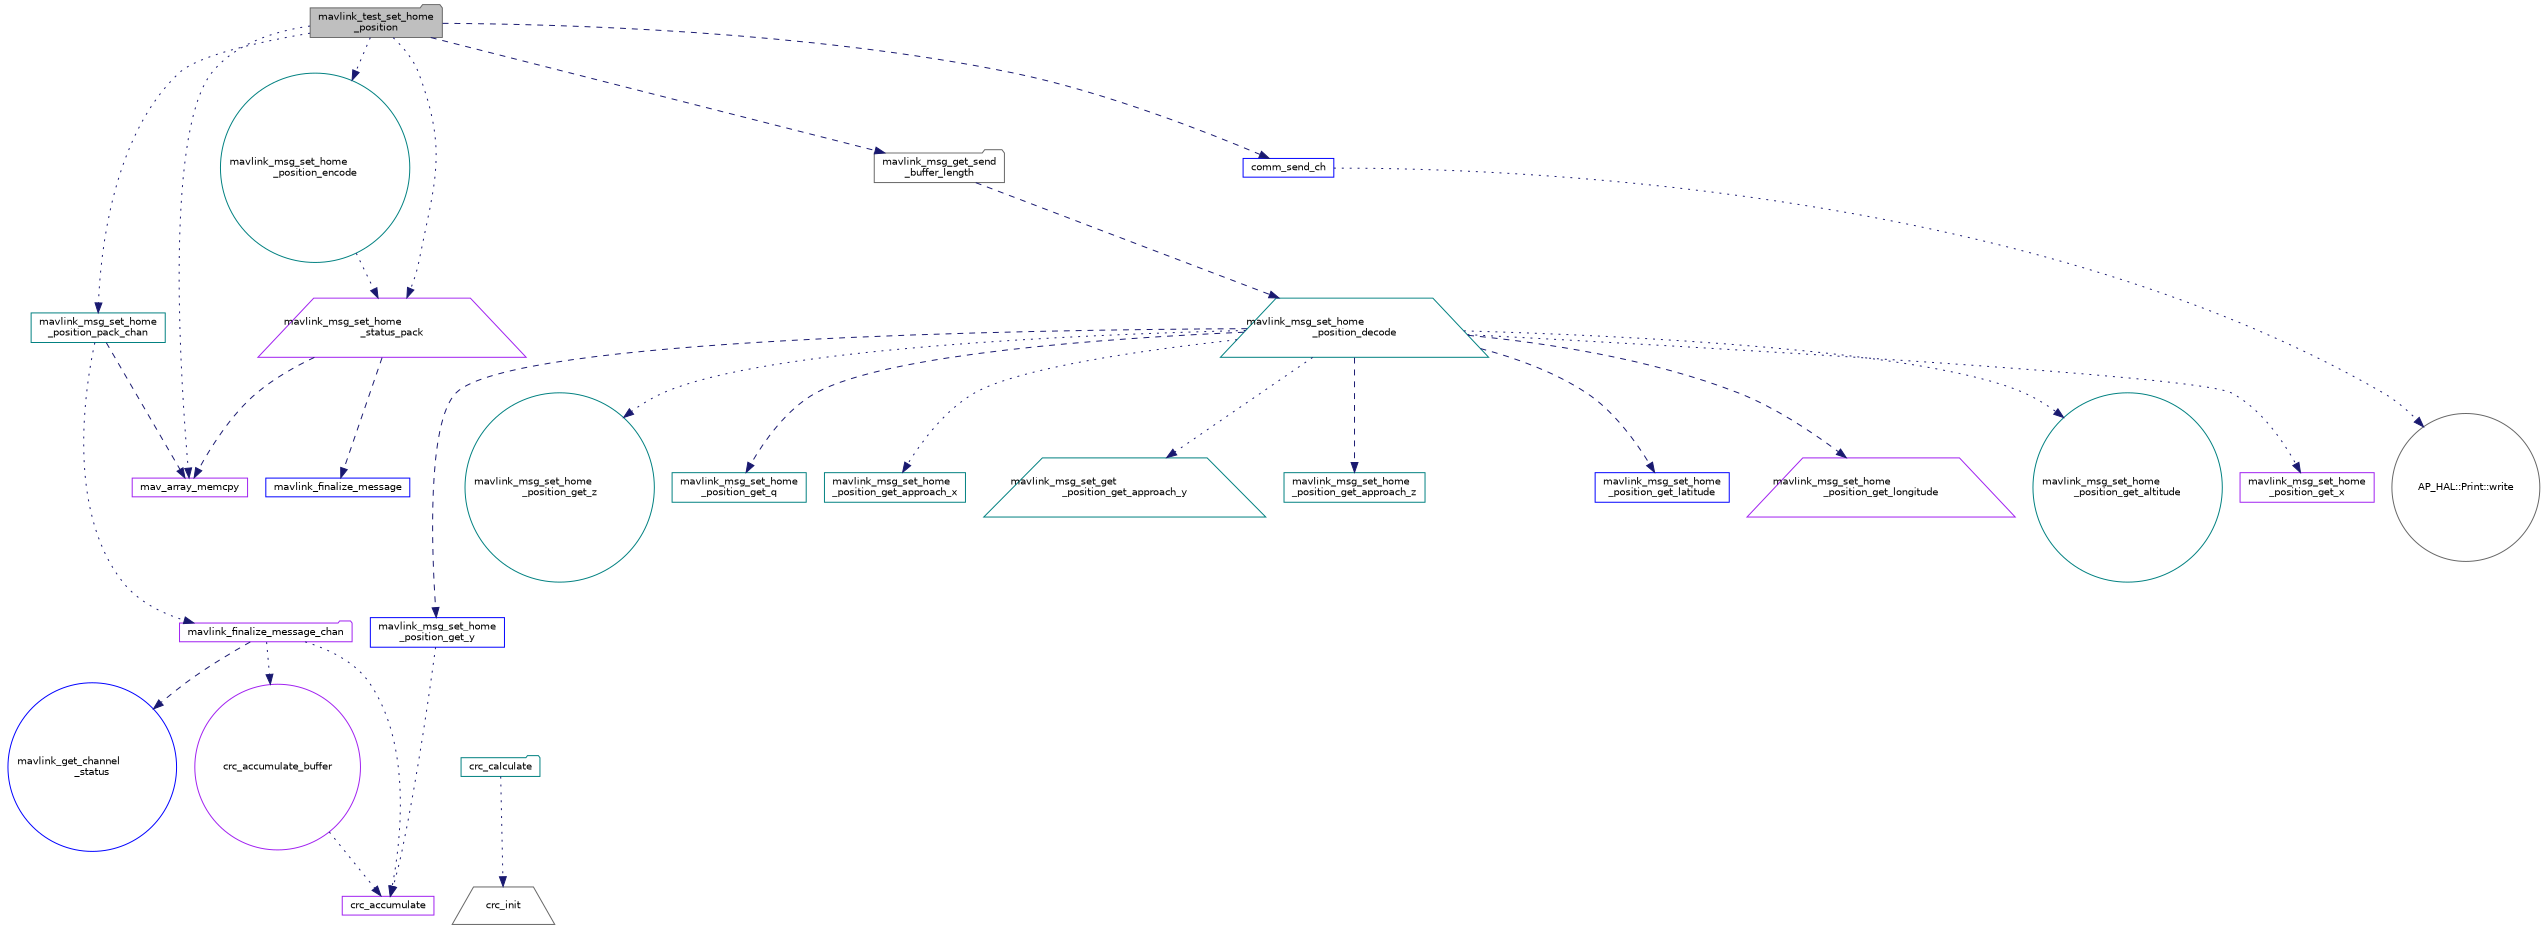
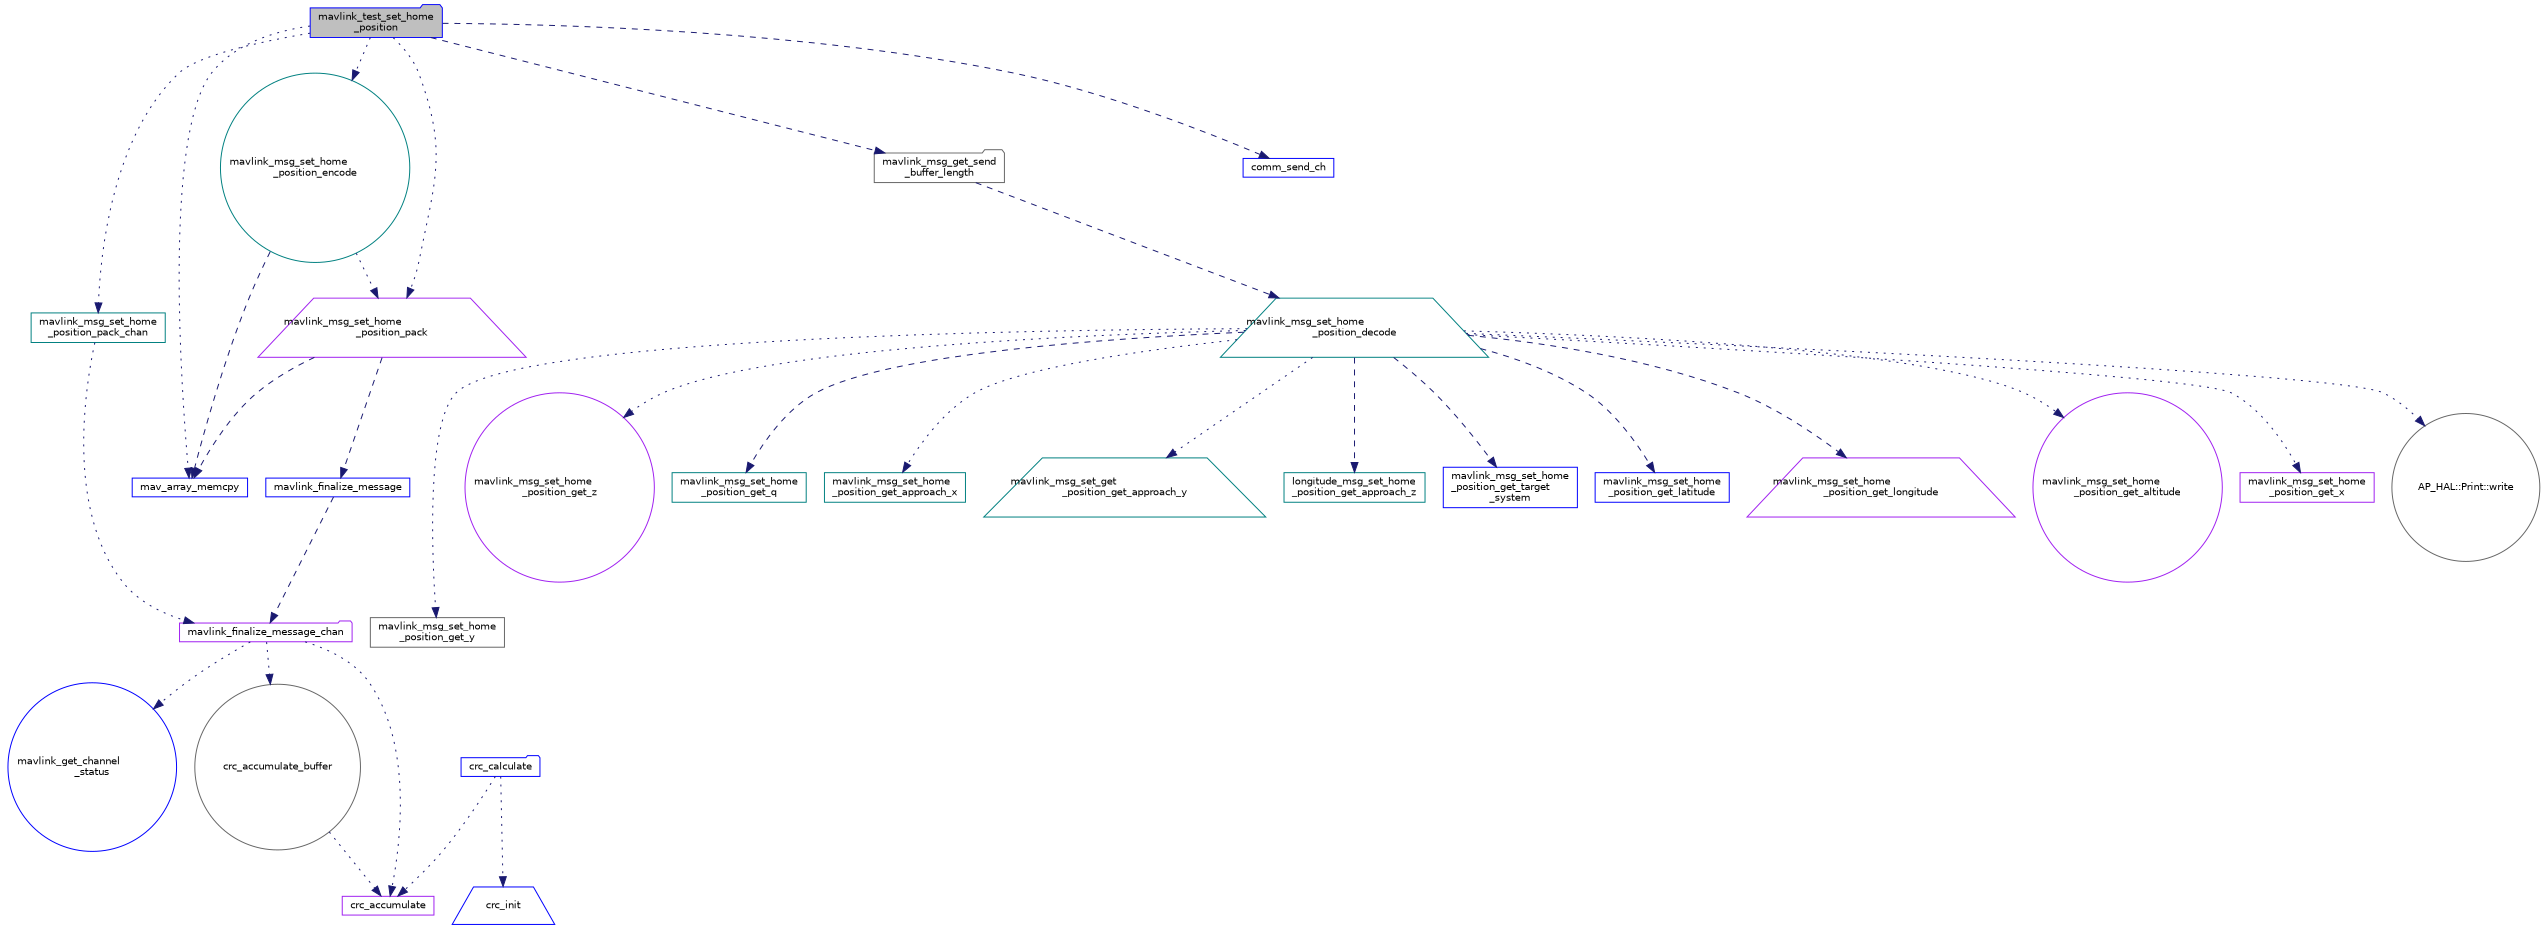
node "mavlink_test_set_home _position": color gray40 -> blue
edge "comm_send_ch" -> "AP_HAL::Print::write": now "mavlink_msg_set_home _position_decode" -> "AP_HAL::Print::write"
node "mavlink_msg_set_home _status_pack": label "mavlink_msg_set_home _status_pack" -> "mavlink_msg_set_home _position_pack"
edge "mavlink_msg_set_home _position_decode" -> "mavlink_msg_set_home _position_get_y": style dashed -> dotted
edge "mavlink_msg_set_home _position_pack_chan" -> "mav_array_memcpy": now "mavlink_msg_set_home _position_encode" -> "mav_array_memcpy"
node "mav_array_memcpy": color purple -> blue
node "mavlink_msg_set_home _position_get_z": color teal -> purple
node "mavlink_msg_set_home _position_get_approach_z": label "mavlink_msg_set_home _position_get_approach_z" -> "longitude_msg_set_home _position_get_approach_z"
node "mavlink_msg_set_home _position_get_target _system": added
node "mavlink_msg_set_home _position_get_altitude": color teal -> purple
edge "mavlink_finalize_message" -> "mavlink_finalize_message_chan": added
node "mavlink_msg_set_home _position_get_y": color blue -> gray40
edge "mavlink_finalize_message_chan" -> "mavlink_get_channel _status": style dashed -> dotted
node "crc_accumulate_buffer": color purple -> gray40
edge "mavlink_msg_set_home _position_get_y" -> "crc_accumulate": now "crc_calculate" -> "crc_accumulate"
node "crc_calculate": color teal -> blue
node "crc_init": color gray40 -> blue
